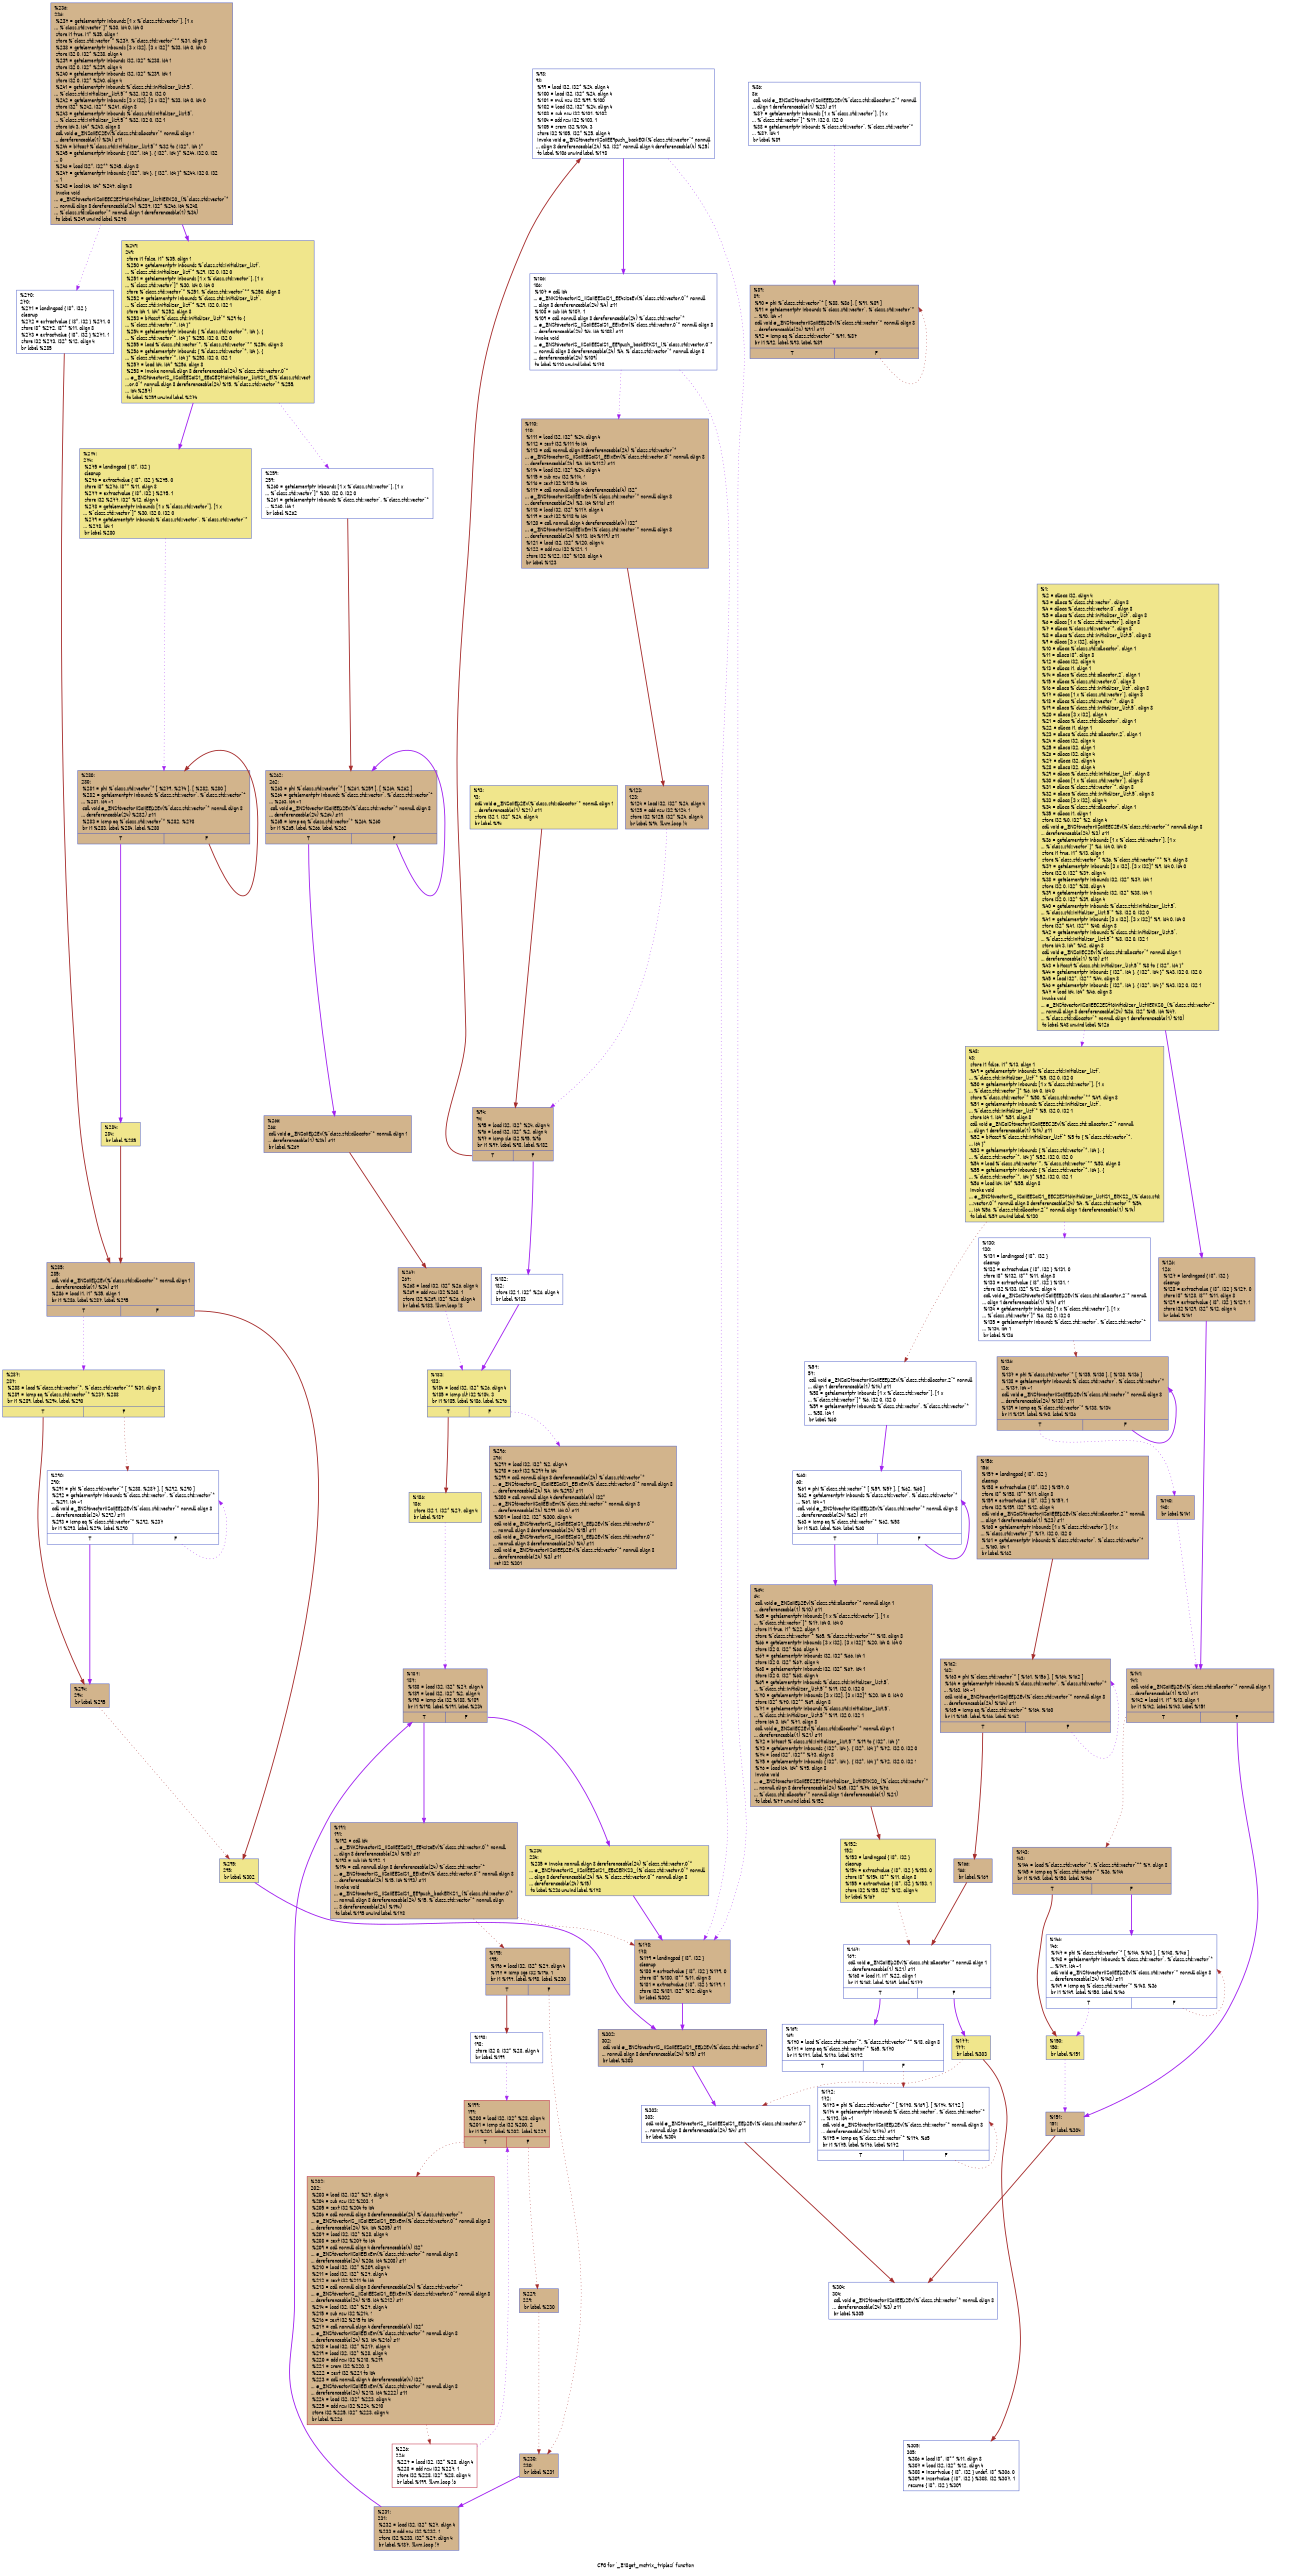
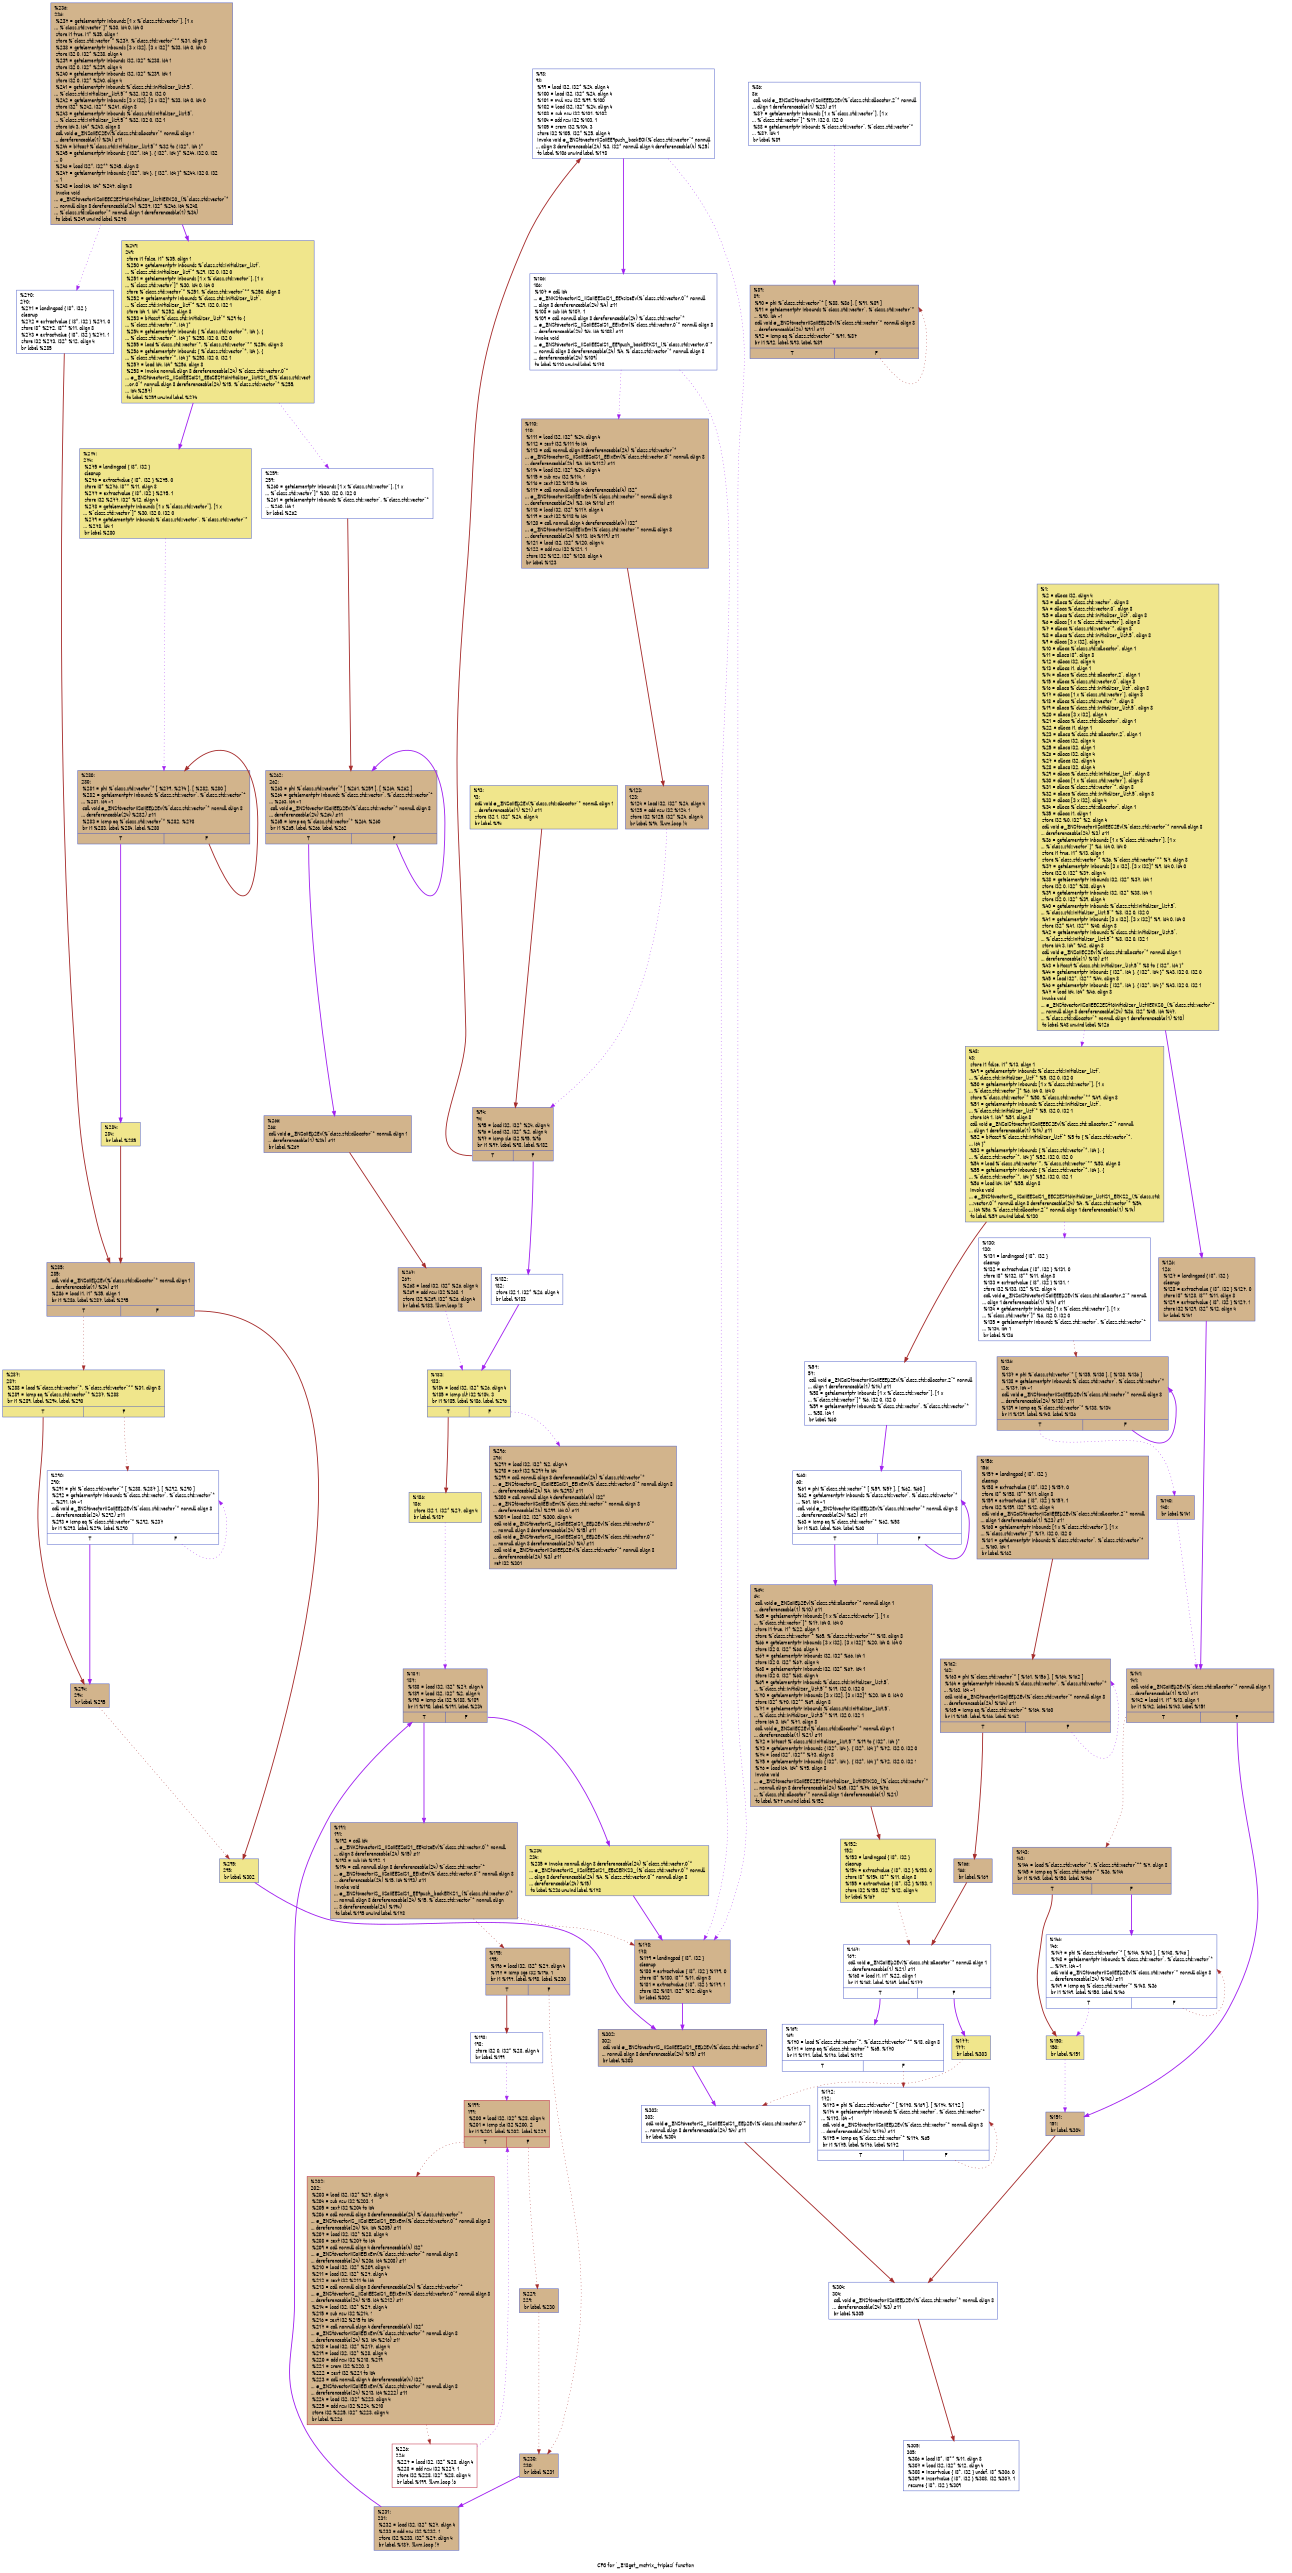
edge "%48:" -> "%57:": style dotted -> bold
edge "%285:" -> "%287:": color purple -> brown
edge "%177:" -> "%305:": now "%304:" -> "%305:"
